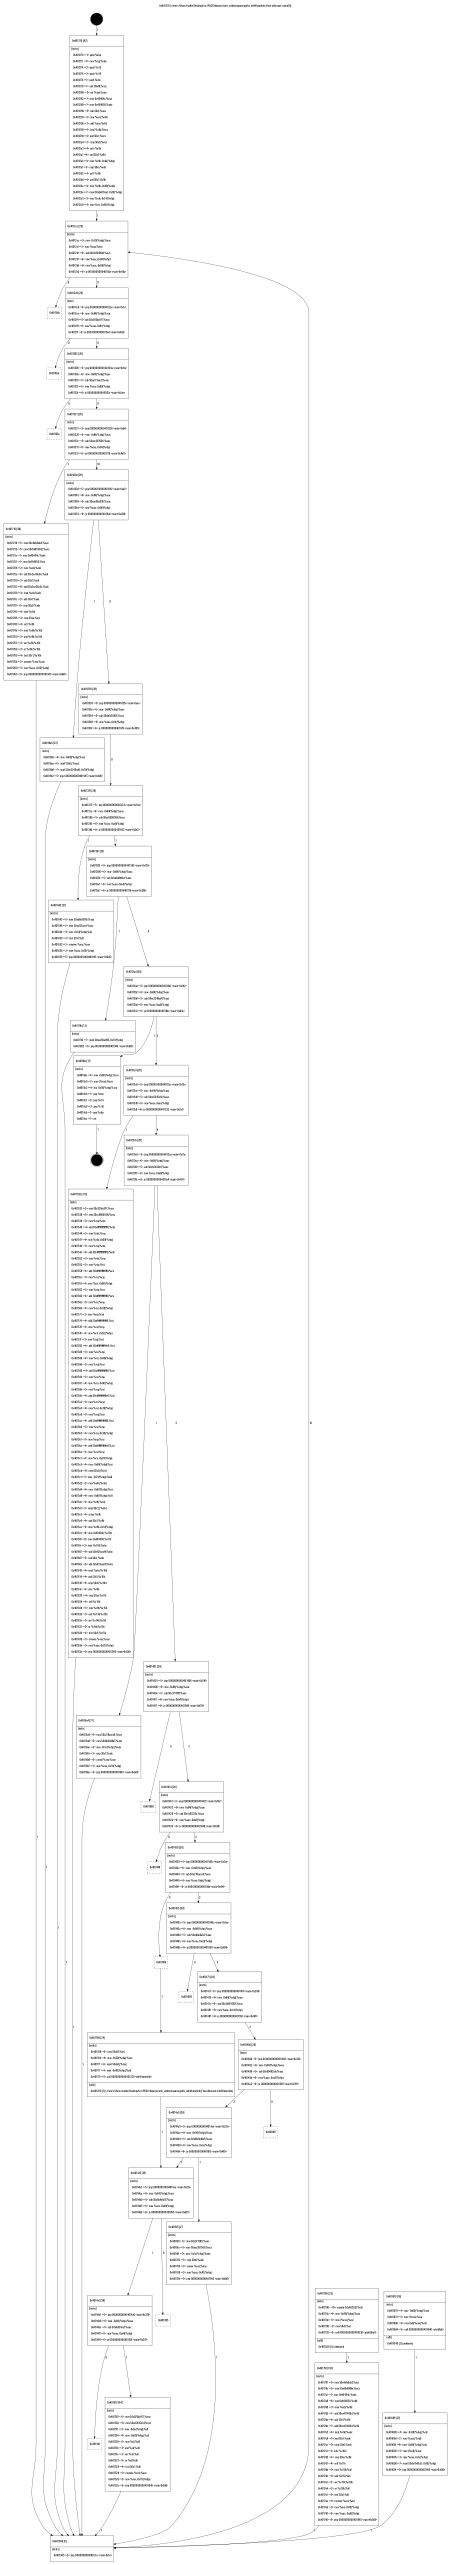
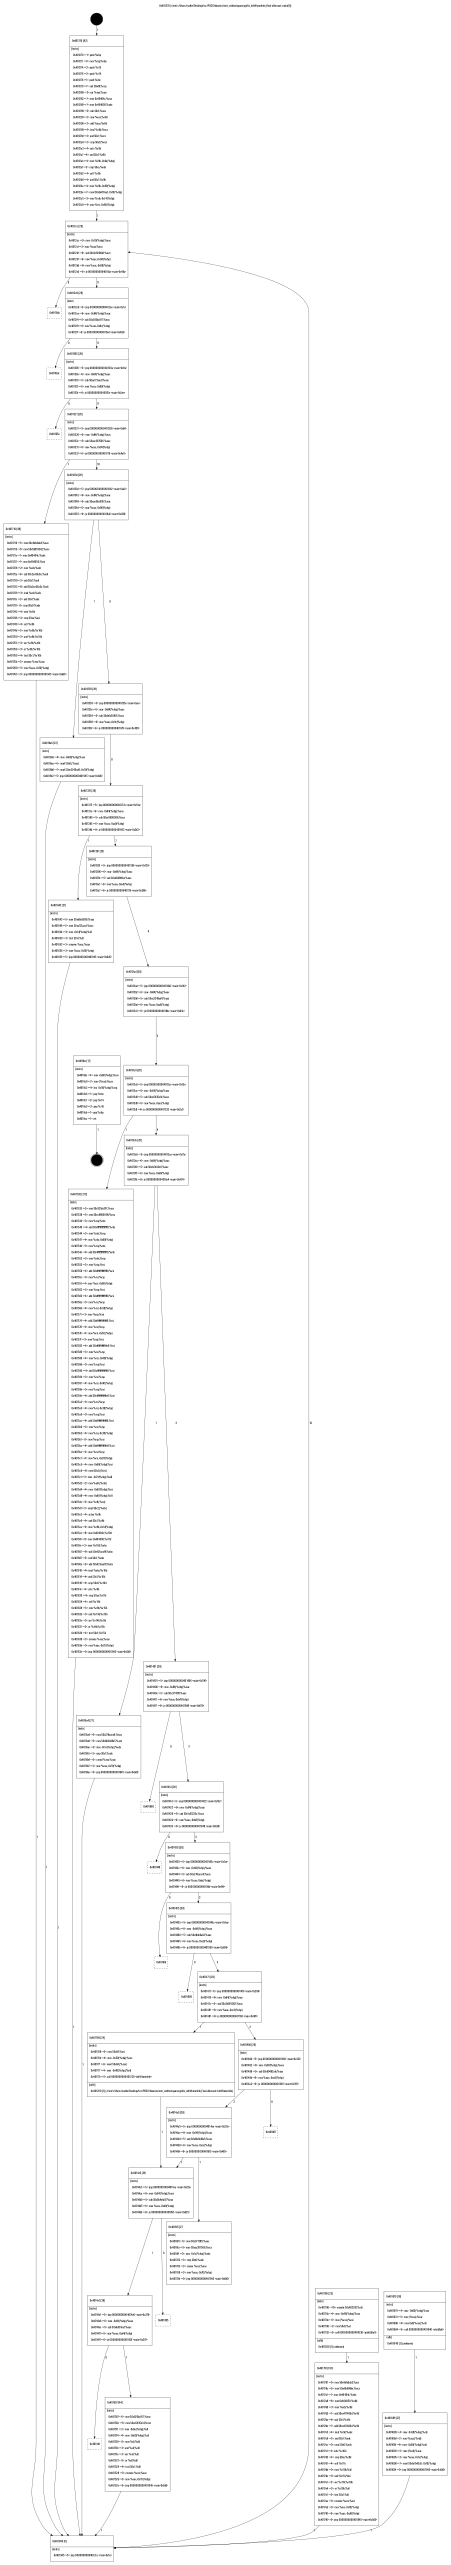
node "0x4017fb [12]": removed
edge "0x4013ad [28]" -> "0x4018bc [17]": removed, label "1"
edge "0x4016bf" -> "0x401768 [24]": now "0x401471 [28]" -> "0x401768 [24]"
edge "0x4016f5 [27]" -> "0x401945 [5]": removed, label "1"
